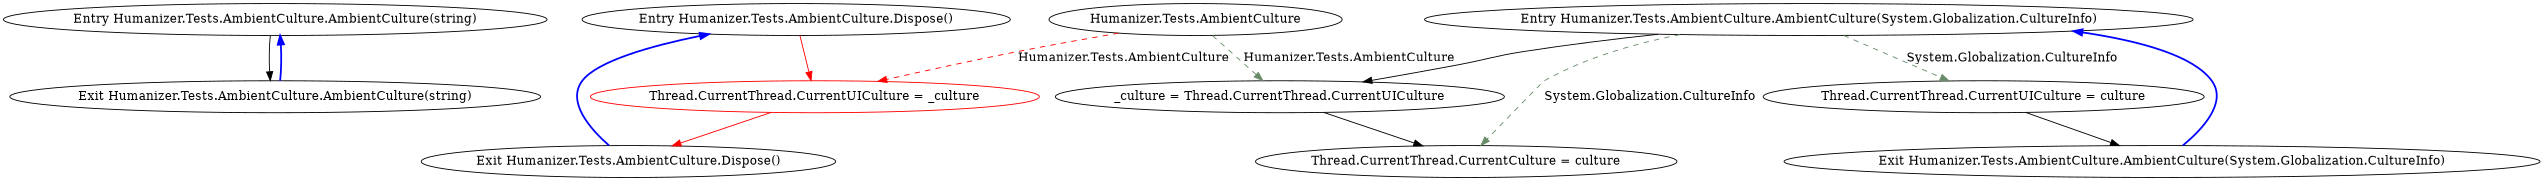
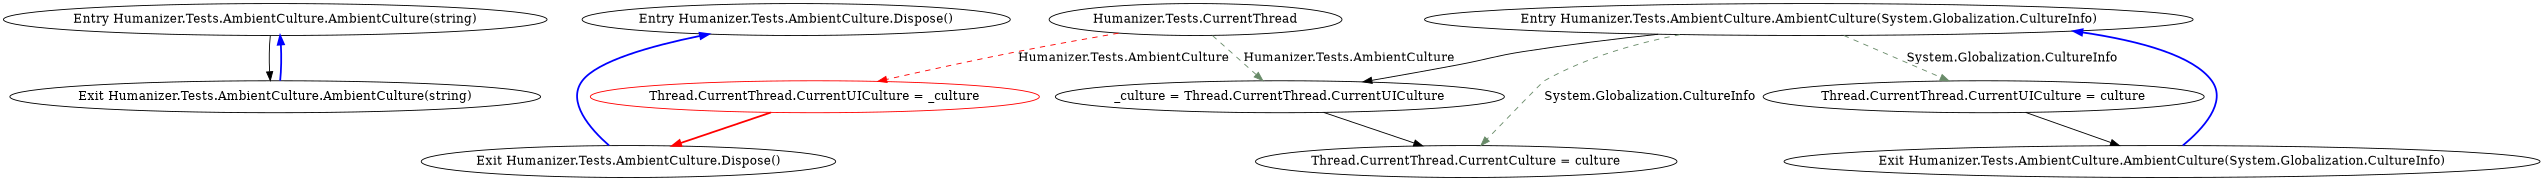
node "Humanizer.Tests.AmbientCulture": label "Humanizer.Tests.AmbientCulture" -> "Humanizer.Tests.CurrentThread"
edge "Entry Humanizer.Tests.AmbientCulture.Dispose()" -> "Thread.CurrentThread.CurrentUICulture = _culture": removed
edge "Thread.CurrentThread.CurrentUICulture = _culture" -> "Exit Humanizer.Tests.AmbientCulture.Dispose()": style solid -> bold
